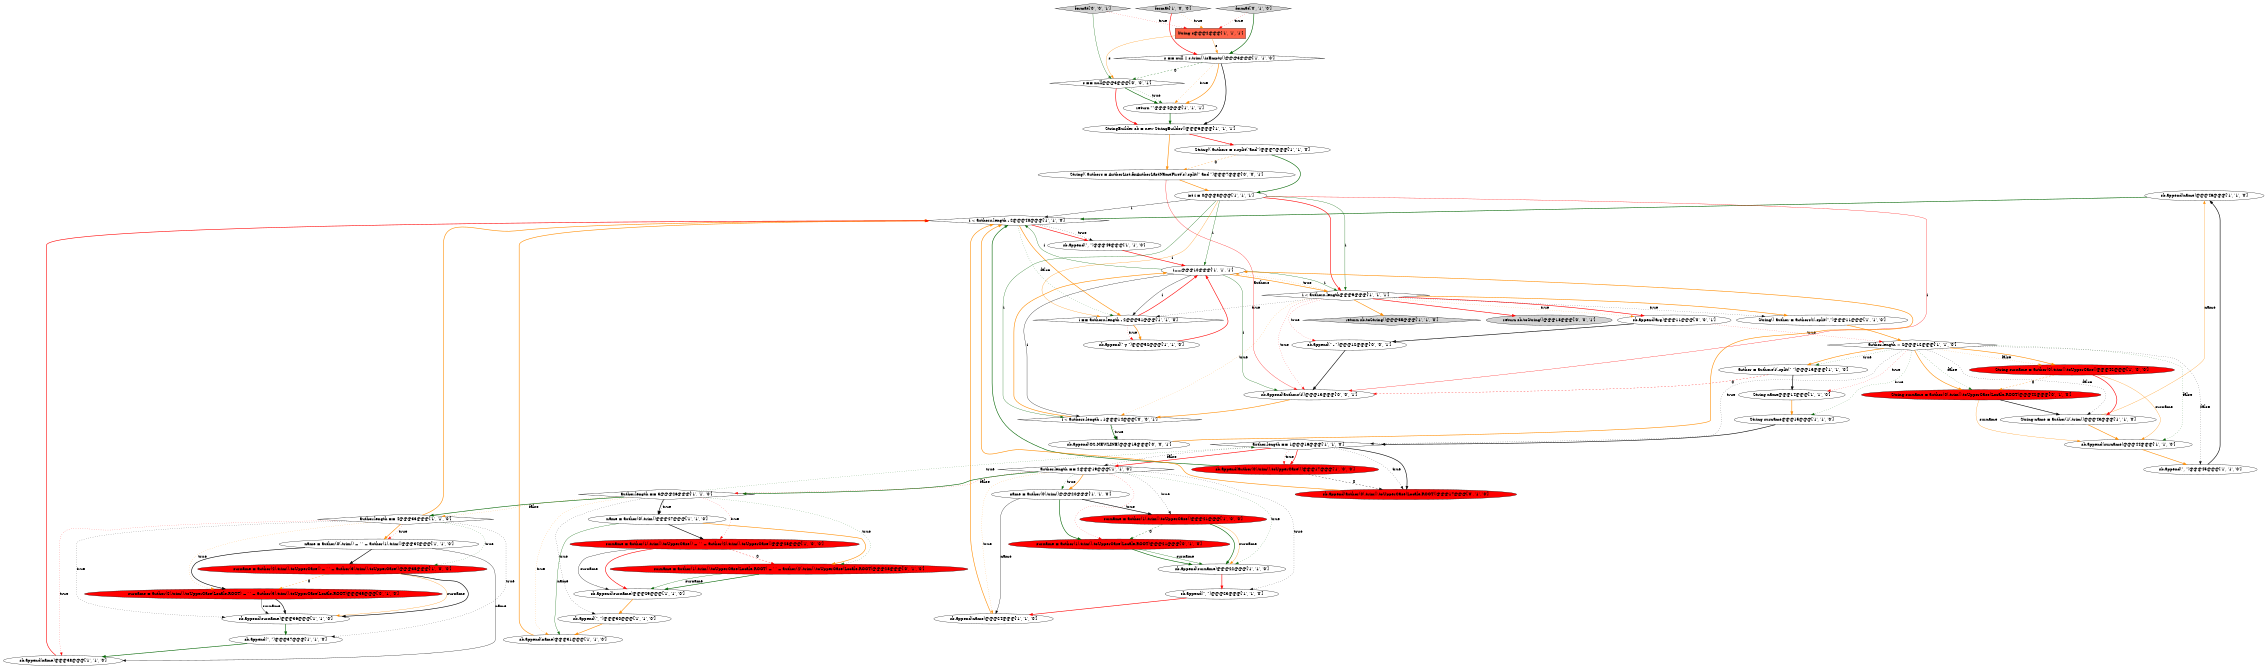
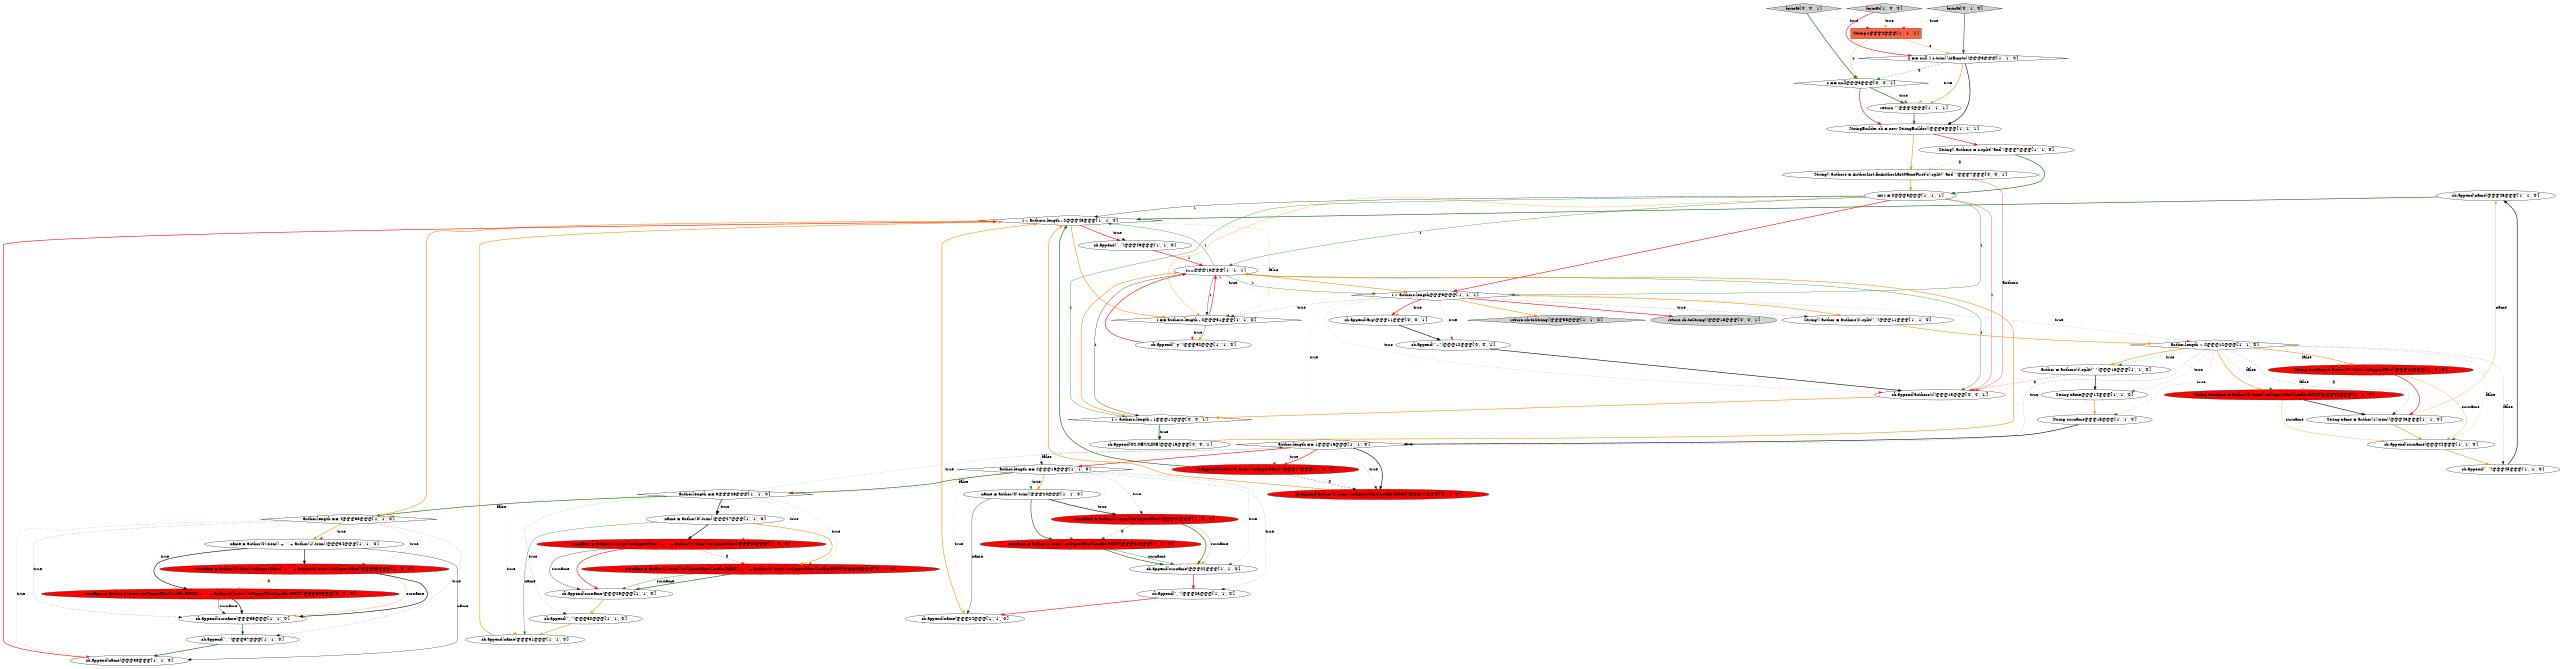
edge "format['0', '0', '1']" -> "s == null@@@3@@@['0', '0', '1']": style solid -> bold
edge "sb.append(arg)@@@11@@@['0', '0', '1']" -> "author.length < 2@@@12@@@['1', '1', '0']": now "i < authors.length@@@9@@@['1', '1', '1']" -> "author.length < 2@@@12@@@['1', '1', '0']"
